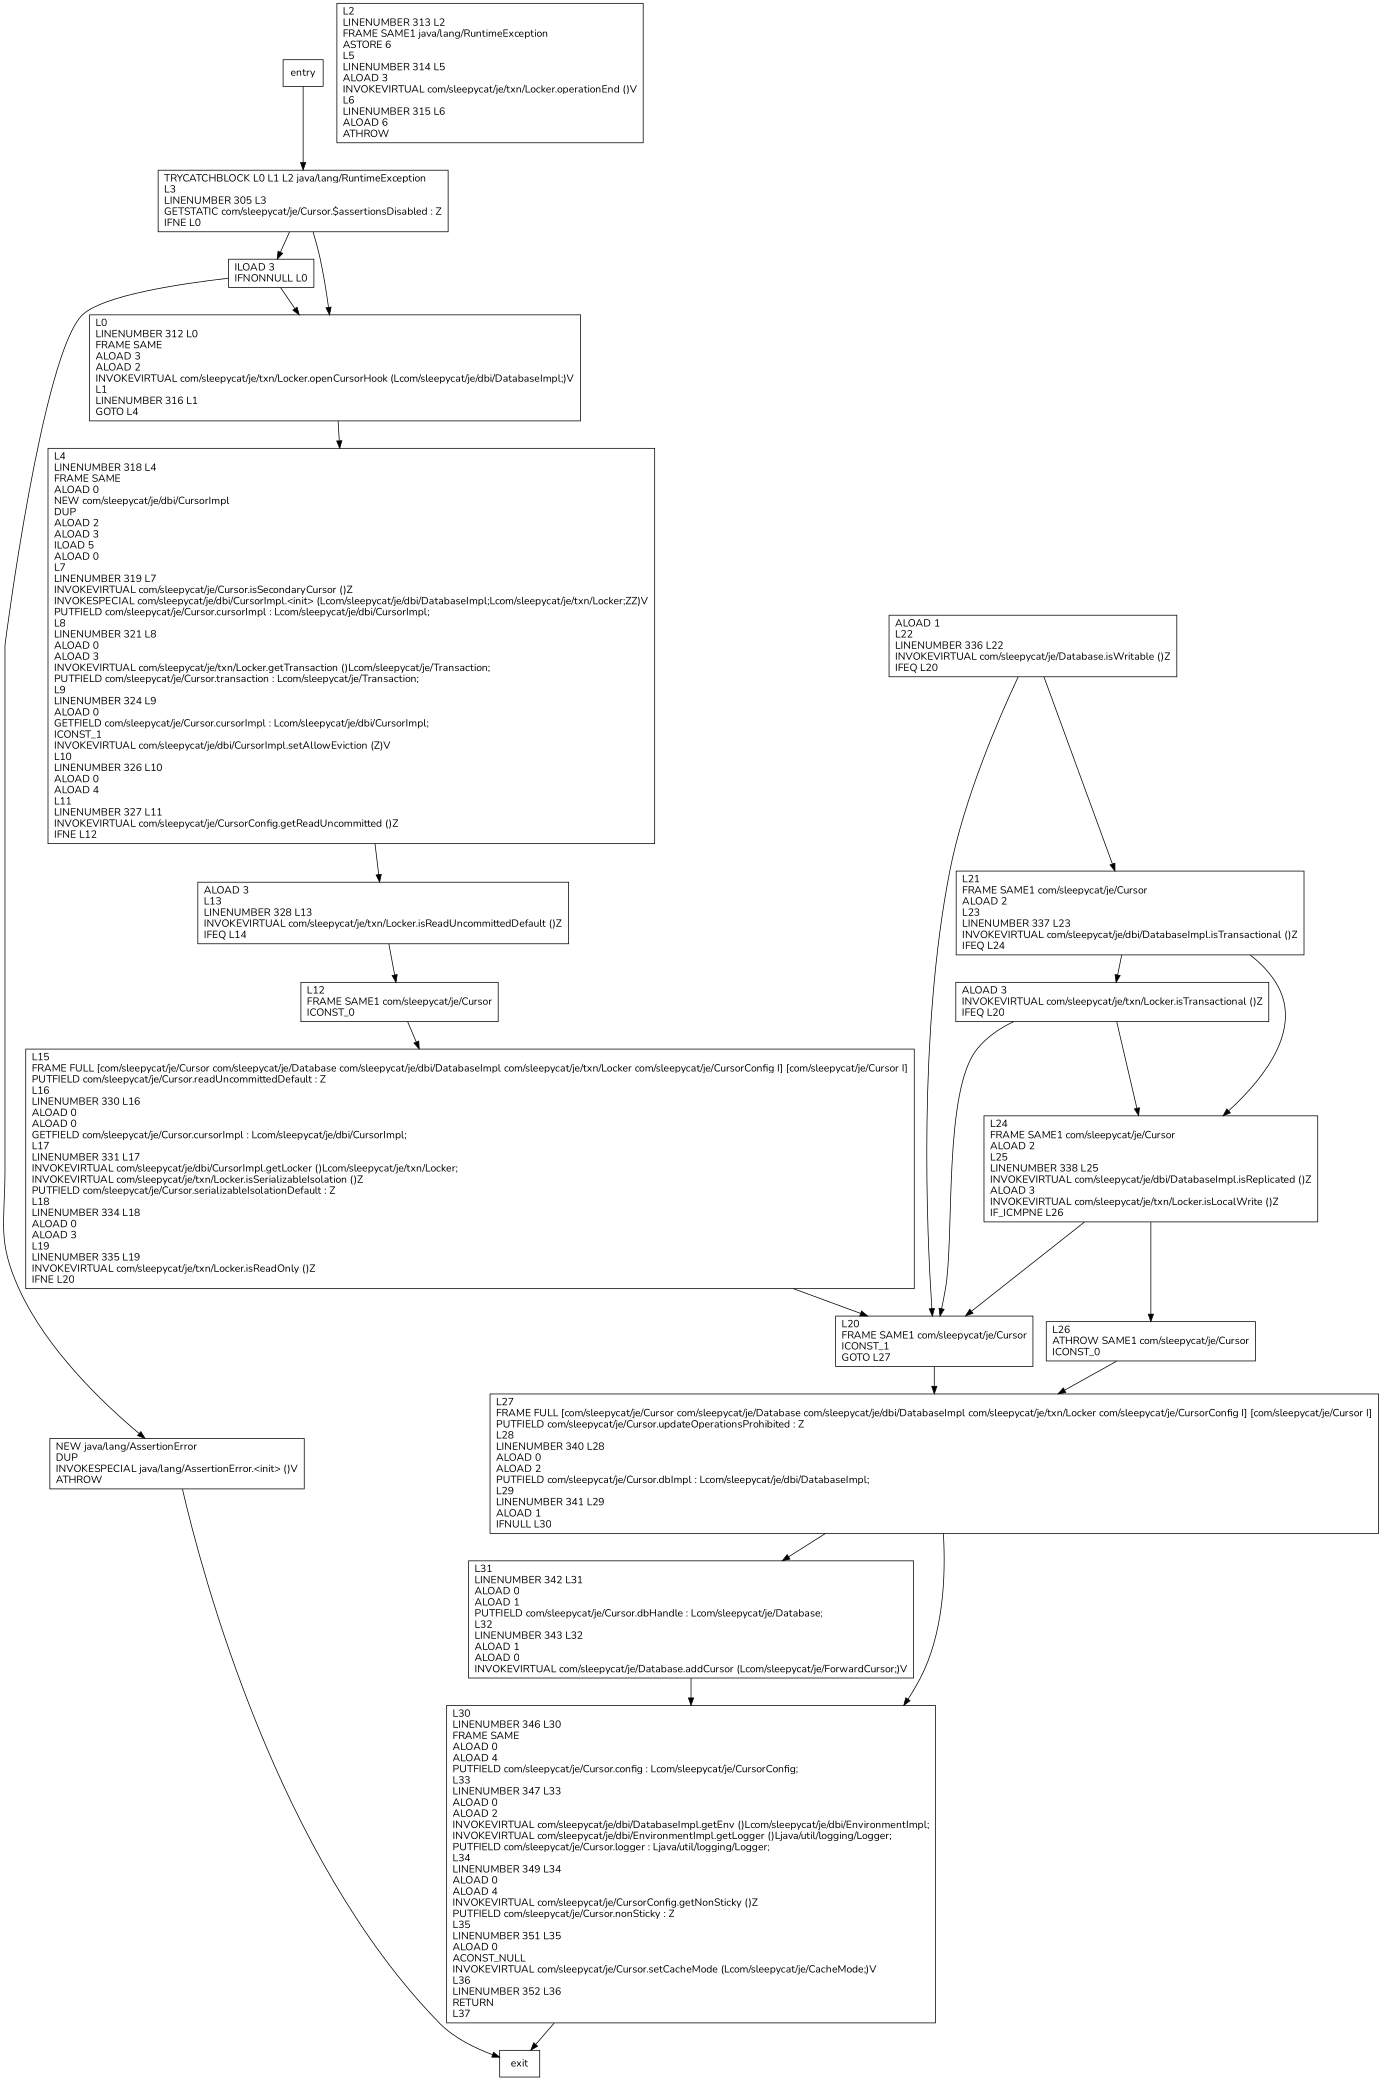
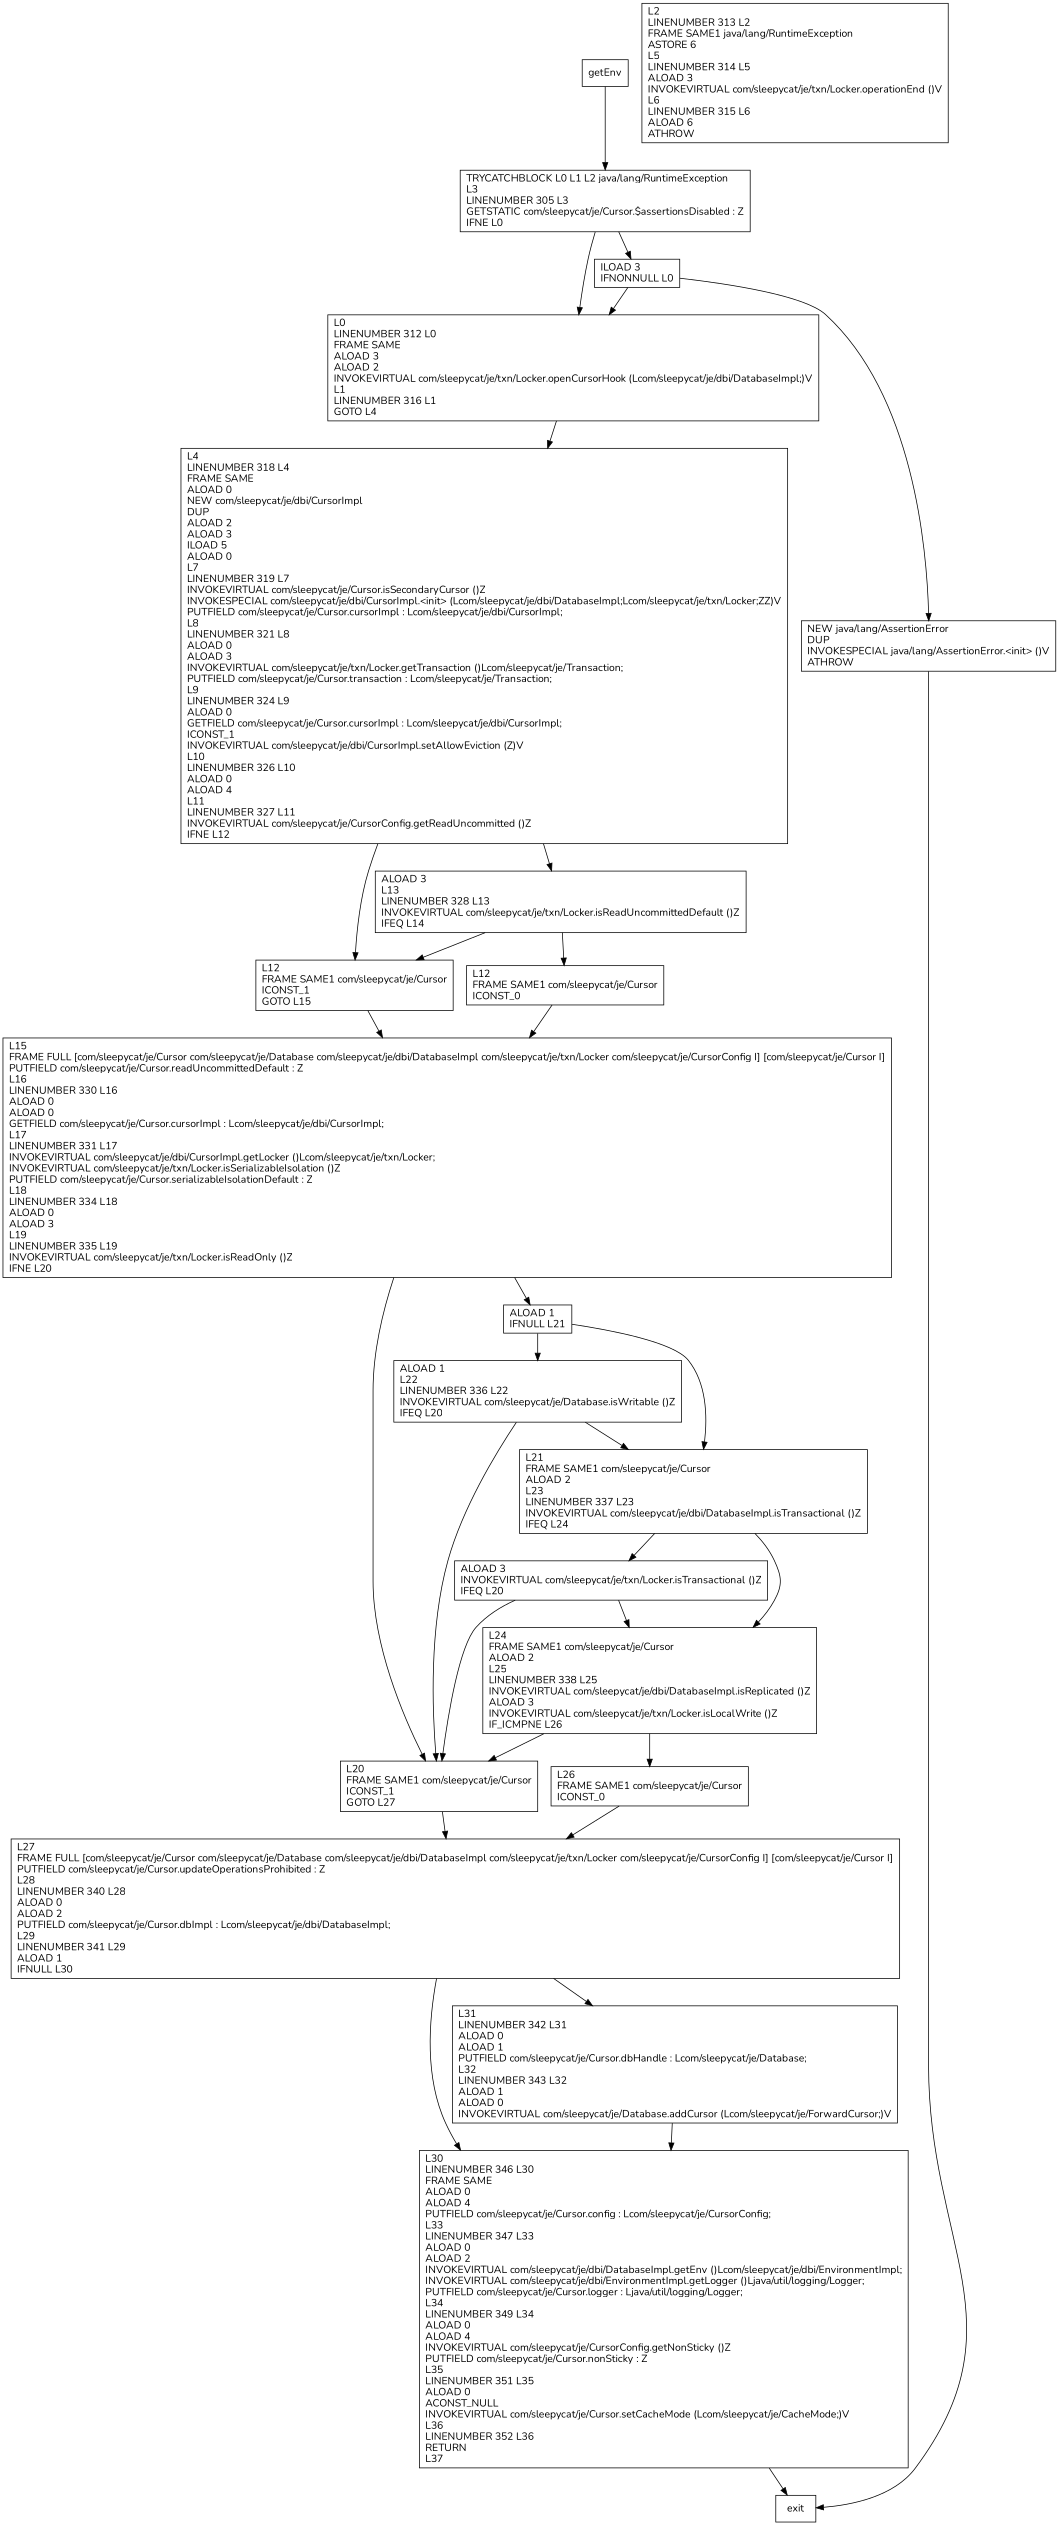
node "entry": label "entry" -> "getEnv"
node "L12 FRAME SAME1 com/sleepycat/je/Cursor ICONST_1 GOTO L15": added
node "ALOAD 1 IFNULL L21": added
node "L26 ATHROW SAME1 com/sleepycat/je/Cursor ICONST_0": label "L26 ATHROW SAME1 com/sleepycat/je/Cursor ICONST_0" -> "L26 FRAME SAME1 com/sleepycat/je/Cursor ICONST_0"
